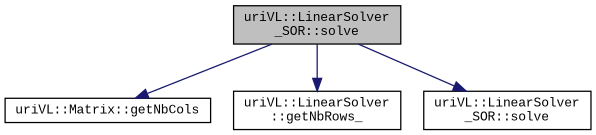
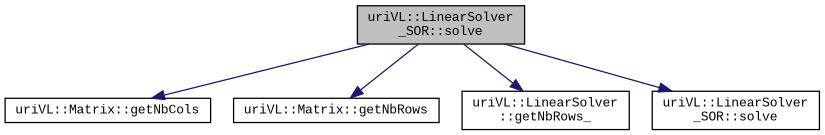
node "uriVL::Matrix::getNbRows": added
